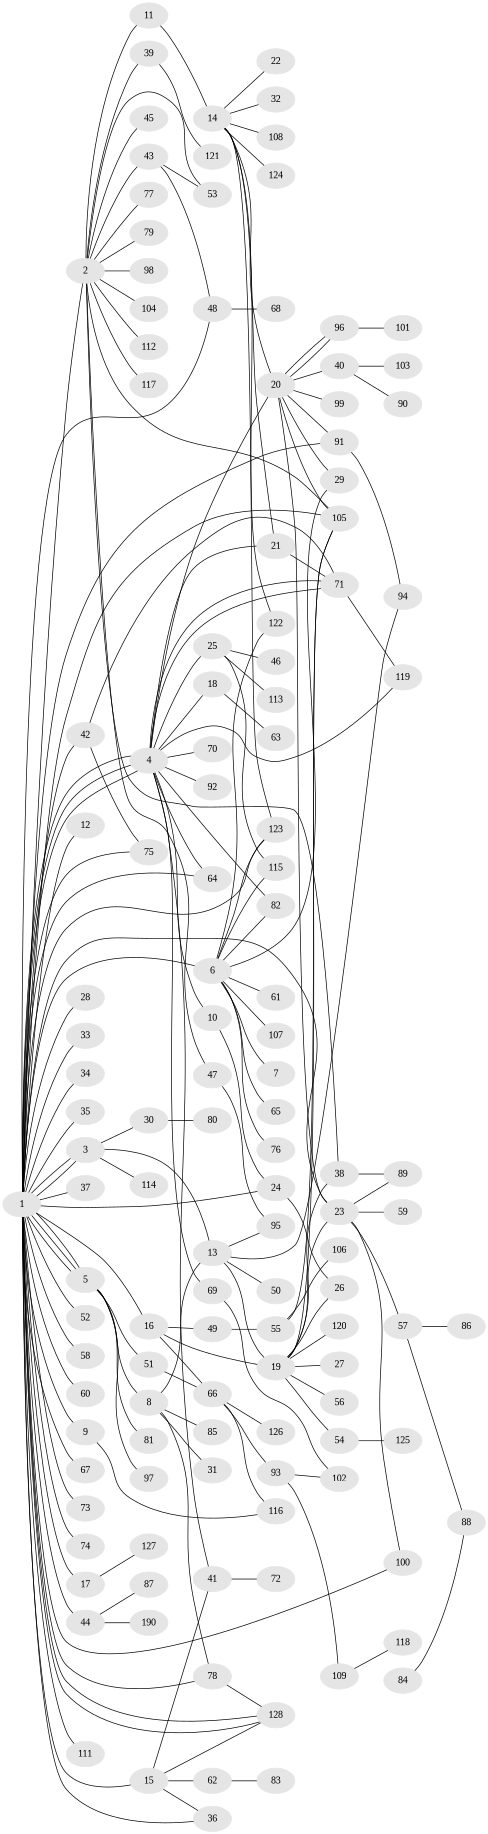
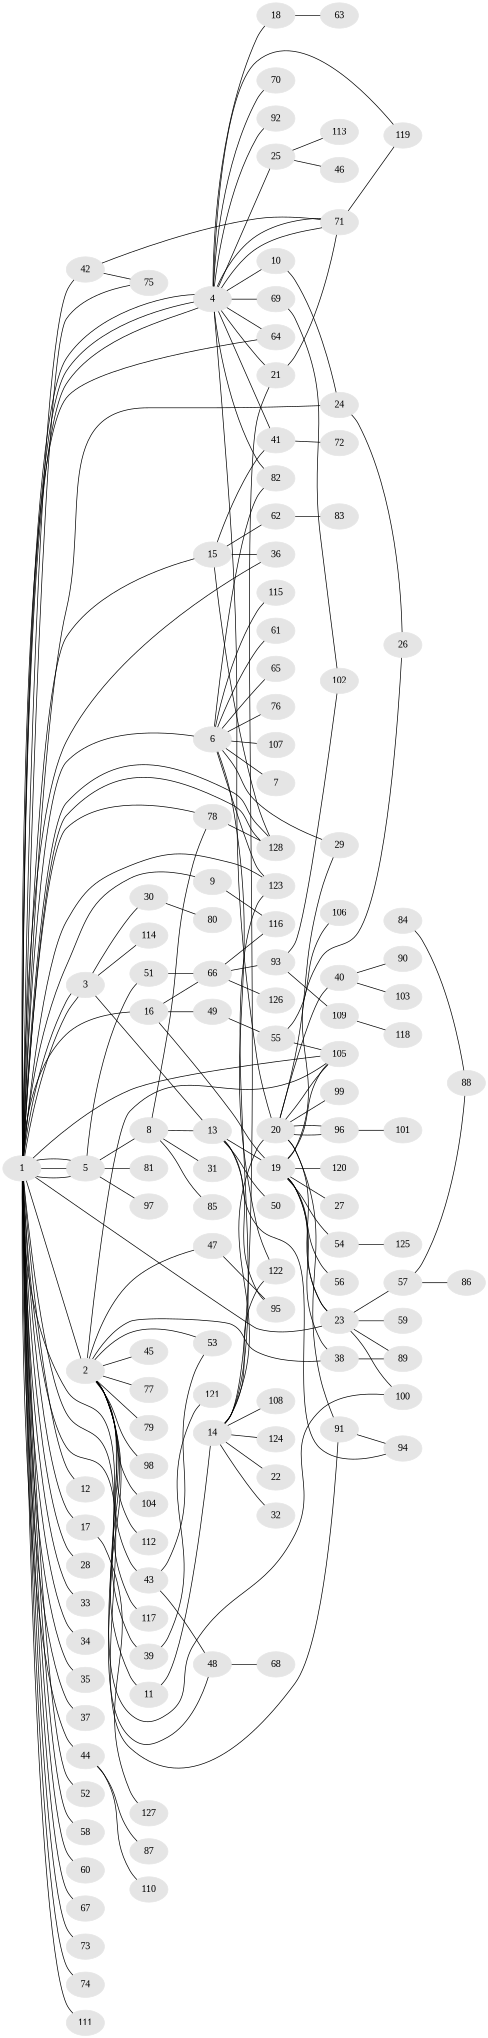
edge "25" -- "115": removed
node "190": label "190" -> "110"
